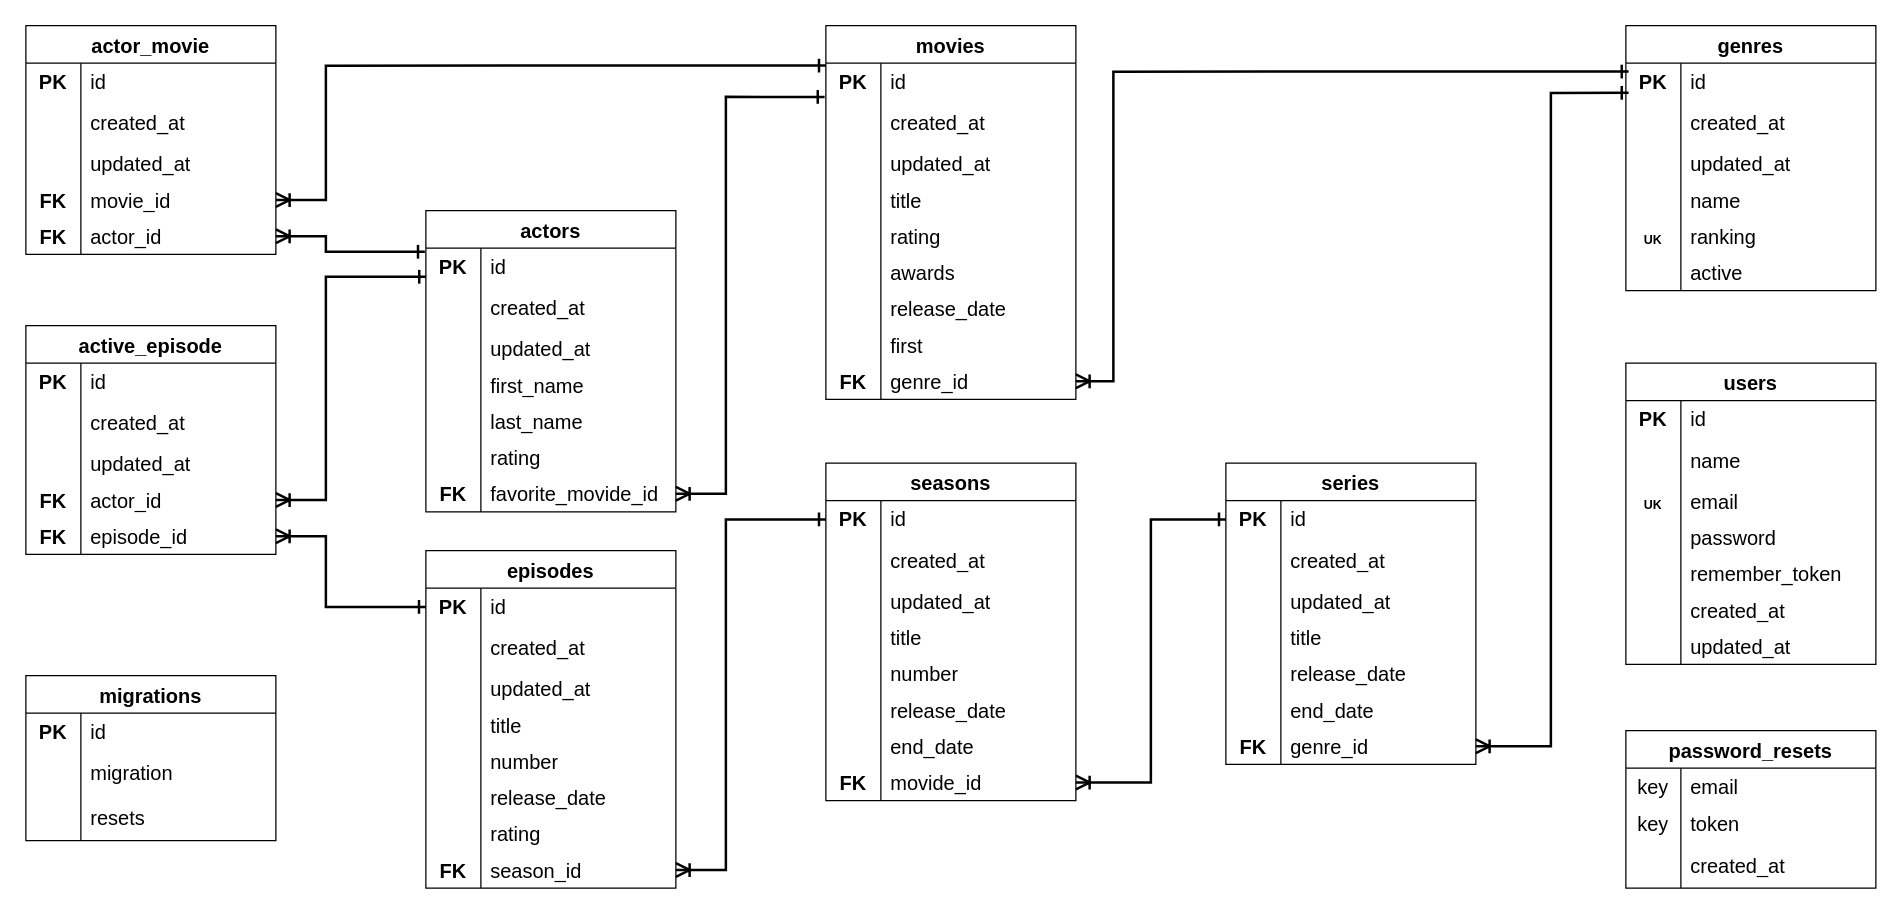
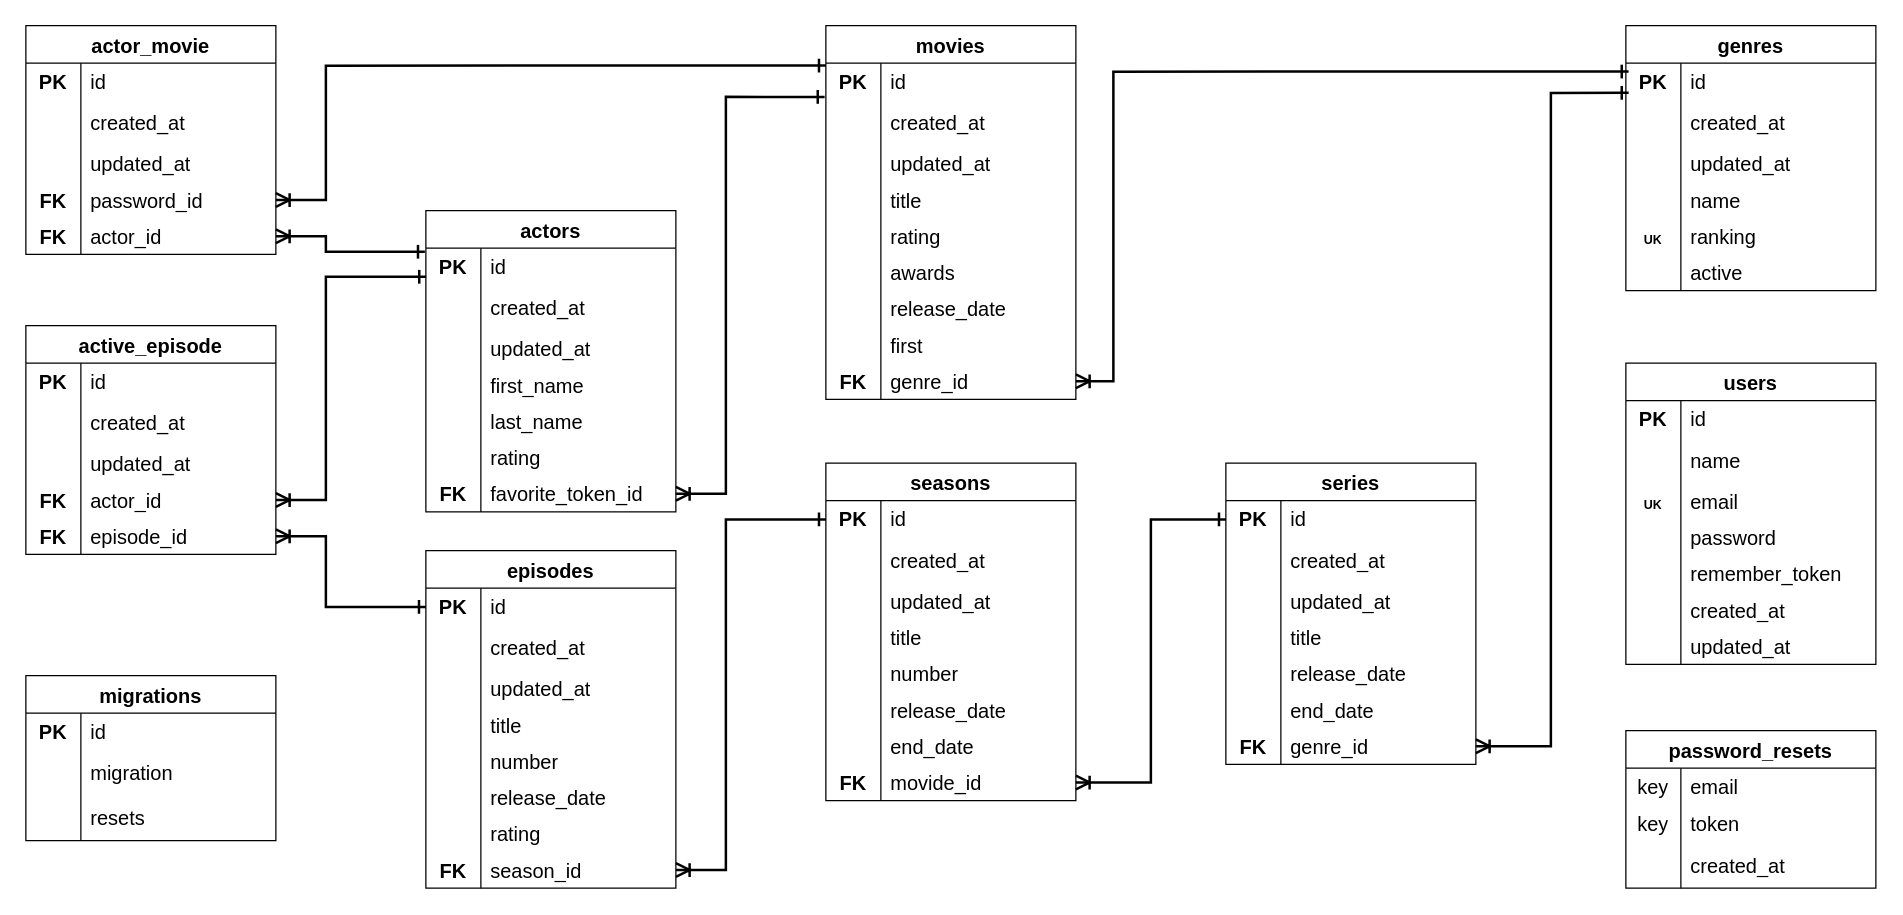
node "movie_id": label "movie_id" -> "password_id"
node "favorite_movide_id": label "favorite_movide_id" -> "favorite_token_id"
